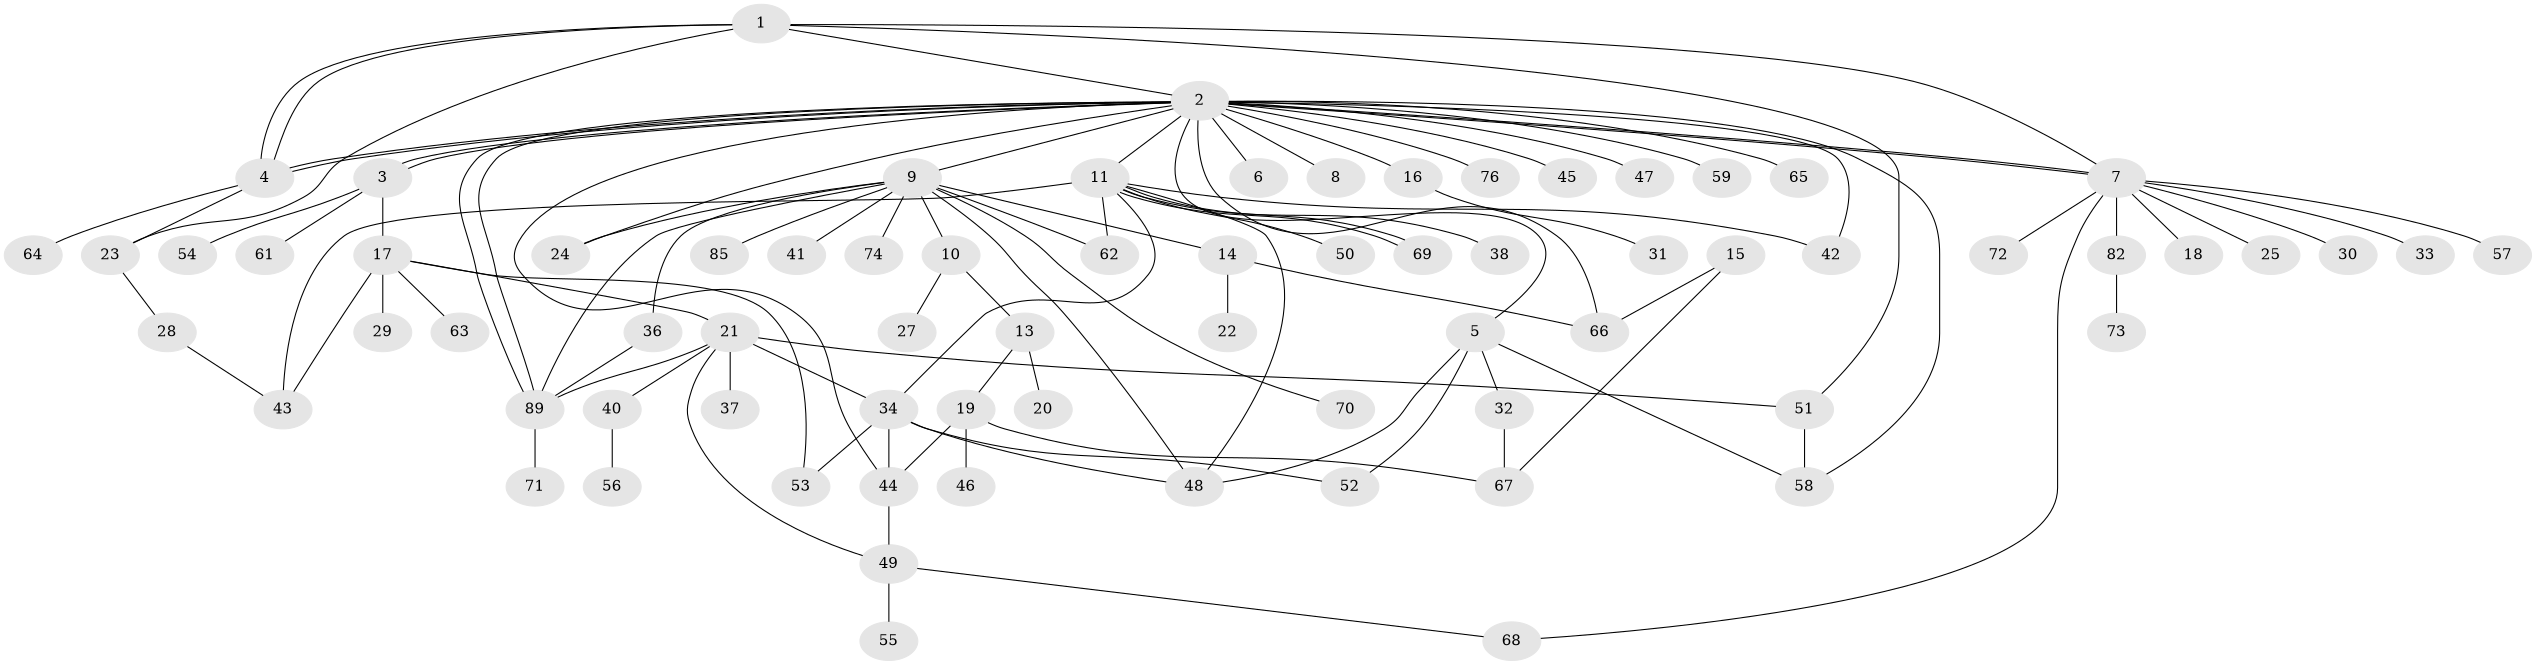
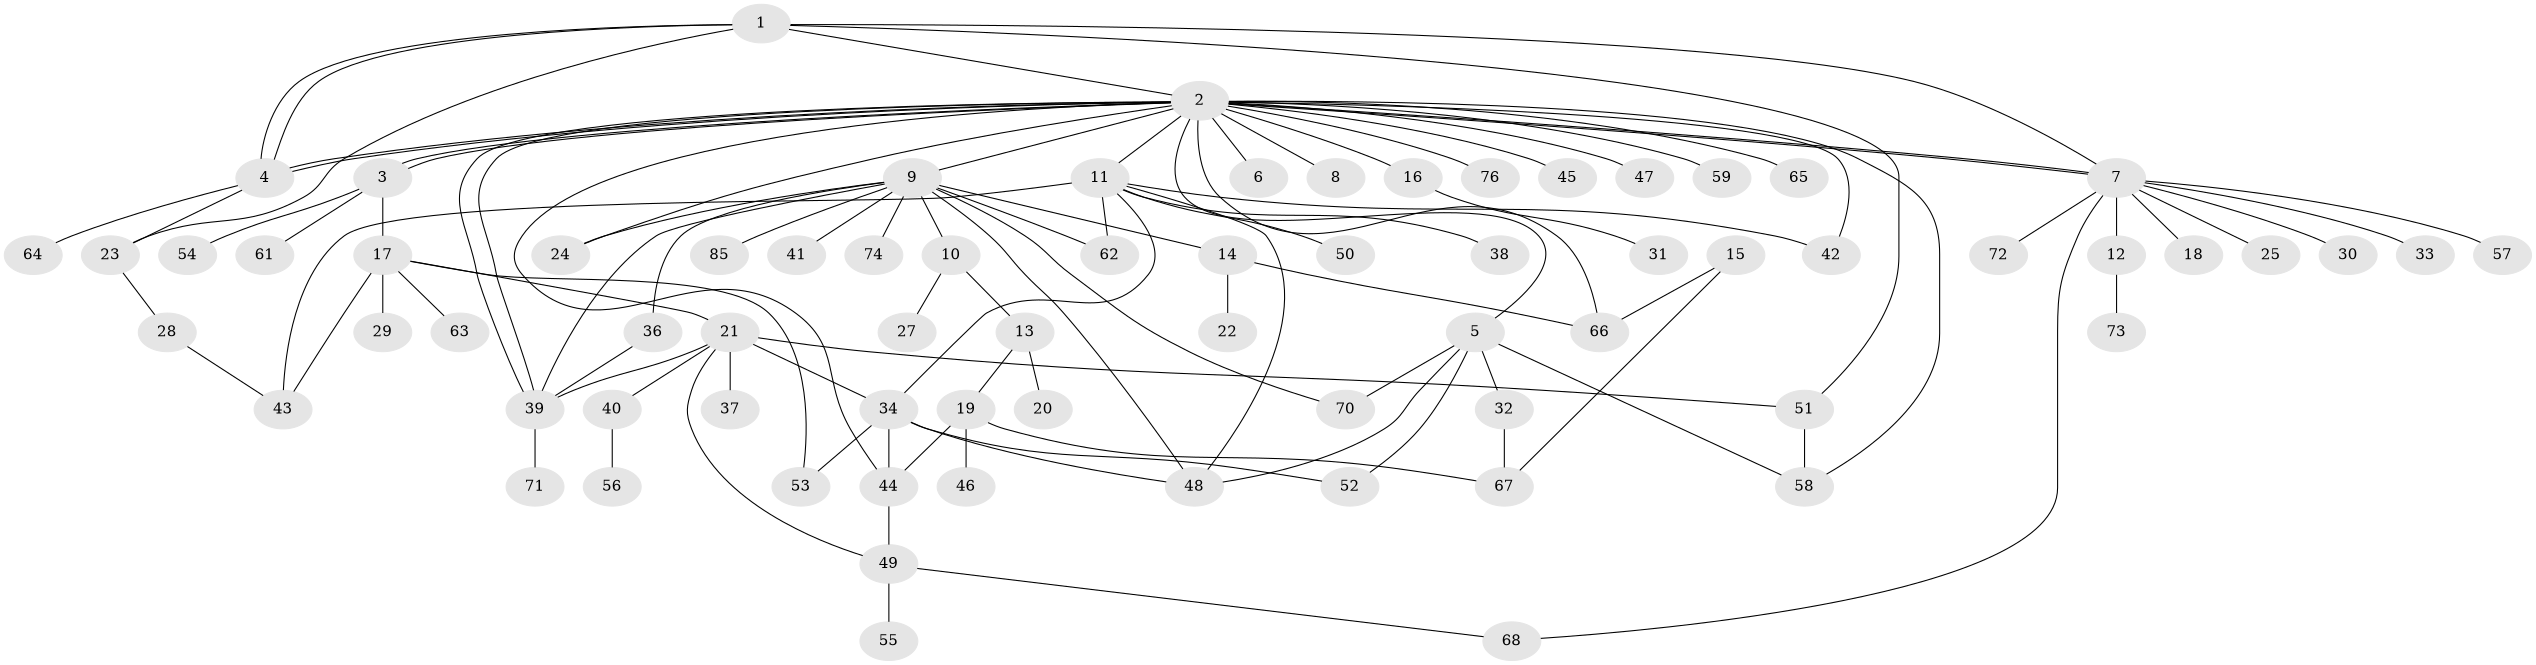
node "69": removed
node "82": label "82" -> "12"
edge "5" -- "70": added
node "89": label "89" -> "39"
